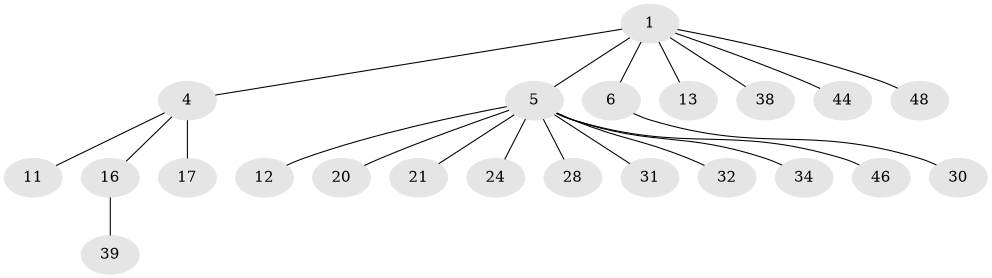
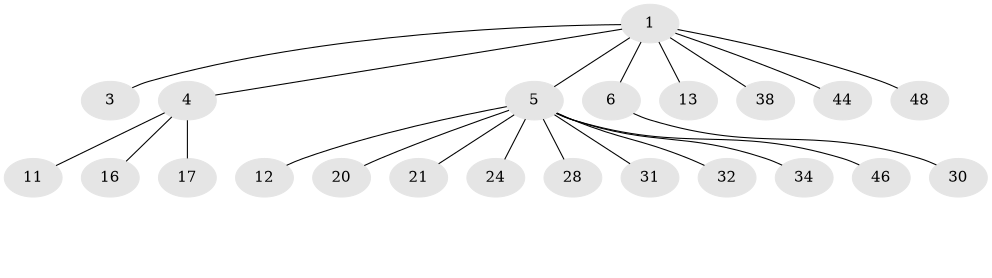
node "3": added
node "39": removed
